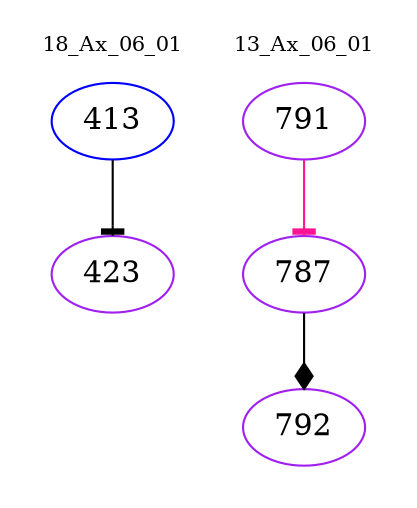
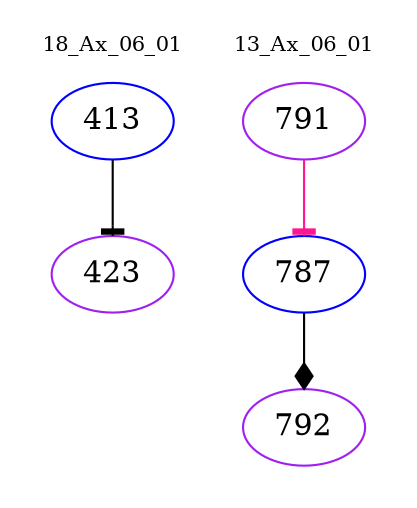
node "787": color purple -> blue
